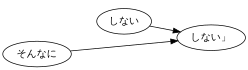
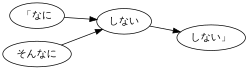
node "「なに": added
edge "そんなに" -> "しない」": now "そんなに" -> "しない"
